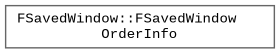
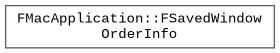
node "FSavedWindow::FSavedWindow OrderInfo": label "FSavedWindow::FSavedWindow OrderInfo" -> "FMacApplication::FSavedWindow OrderInfo"
